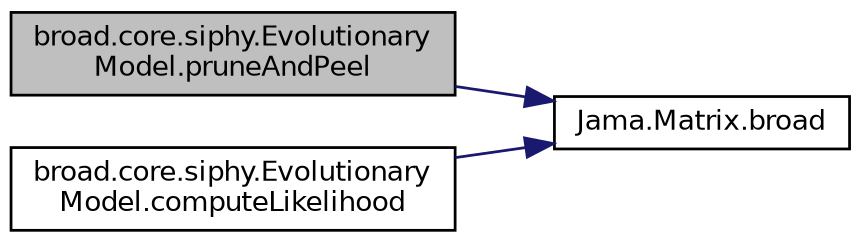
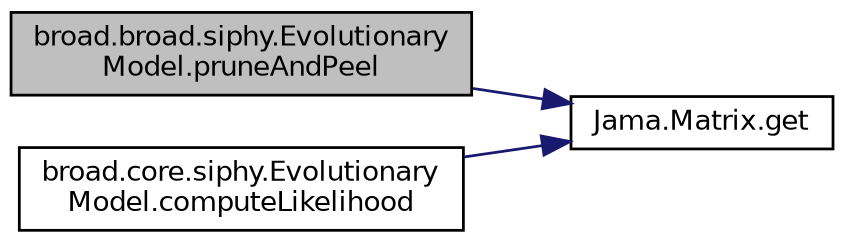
node "broad.core.siphy.Evolutionary Model.pruneAndPeel": label "broad.core.siphy.Evolutionary Model.pruneAndPeel" -> "broad.broad.siphy.Evolutionary Model.pruneAndPeel"
node "Jama.Matrix.broad": label "Jama.Matrix.broad" -> "Jama.Matrix.get"
